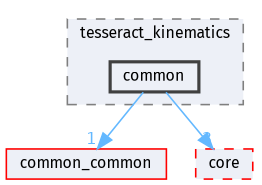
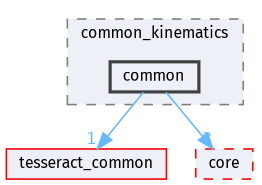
cluster "tesseract_kinematics": label "tesseract_kinematics" -> "common_kinematics"
node "common_common": label "common_common" -> "tesseract_common"
